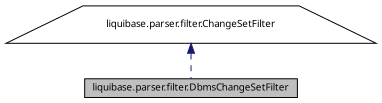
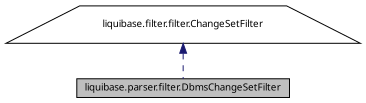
node "liquibase.parser.filter.ChangeSetFilter": label "liquibase.parser.filter.ChangeSetFilter" -> "liquibase.filter.filter.ChangeSetFilter"
